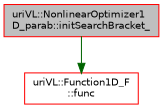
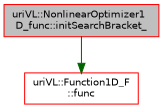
node "uriVL::NonlinearOptimizer1 D_parab::initSearchBracket_": label "uriVL::NonlinearOptimizer1 D_parab::initSearchBracket_" -> "uriVL::NonlinearOptimizer1 D_func::initSearchBracket_"
